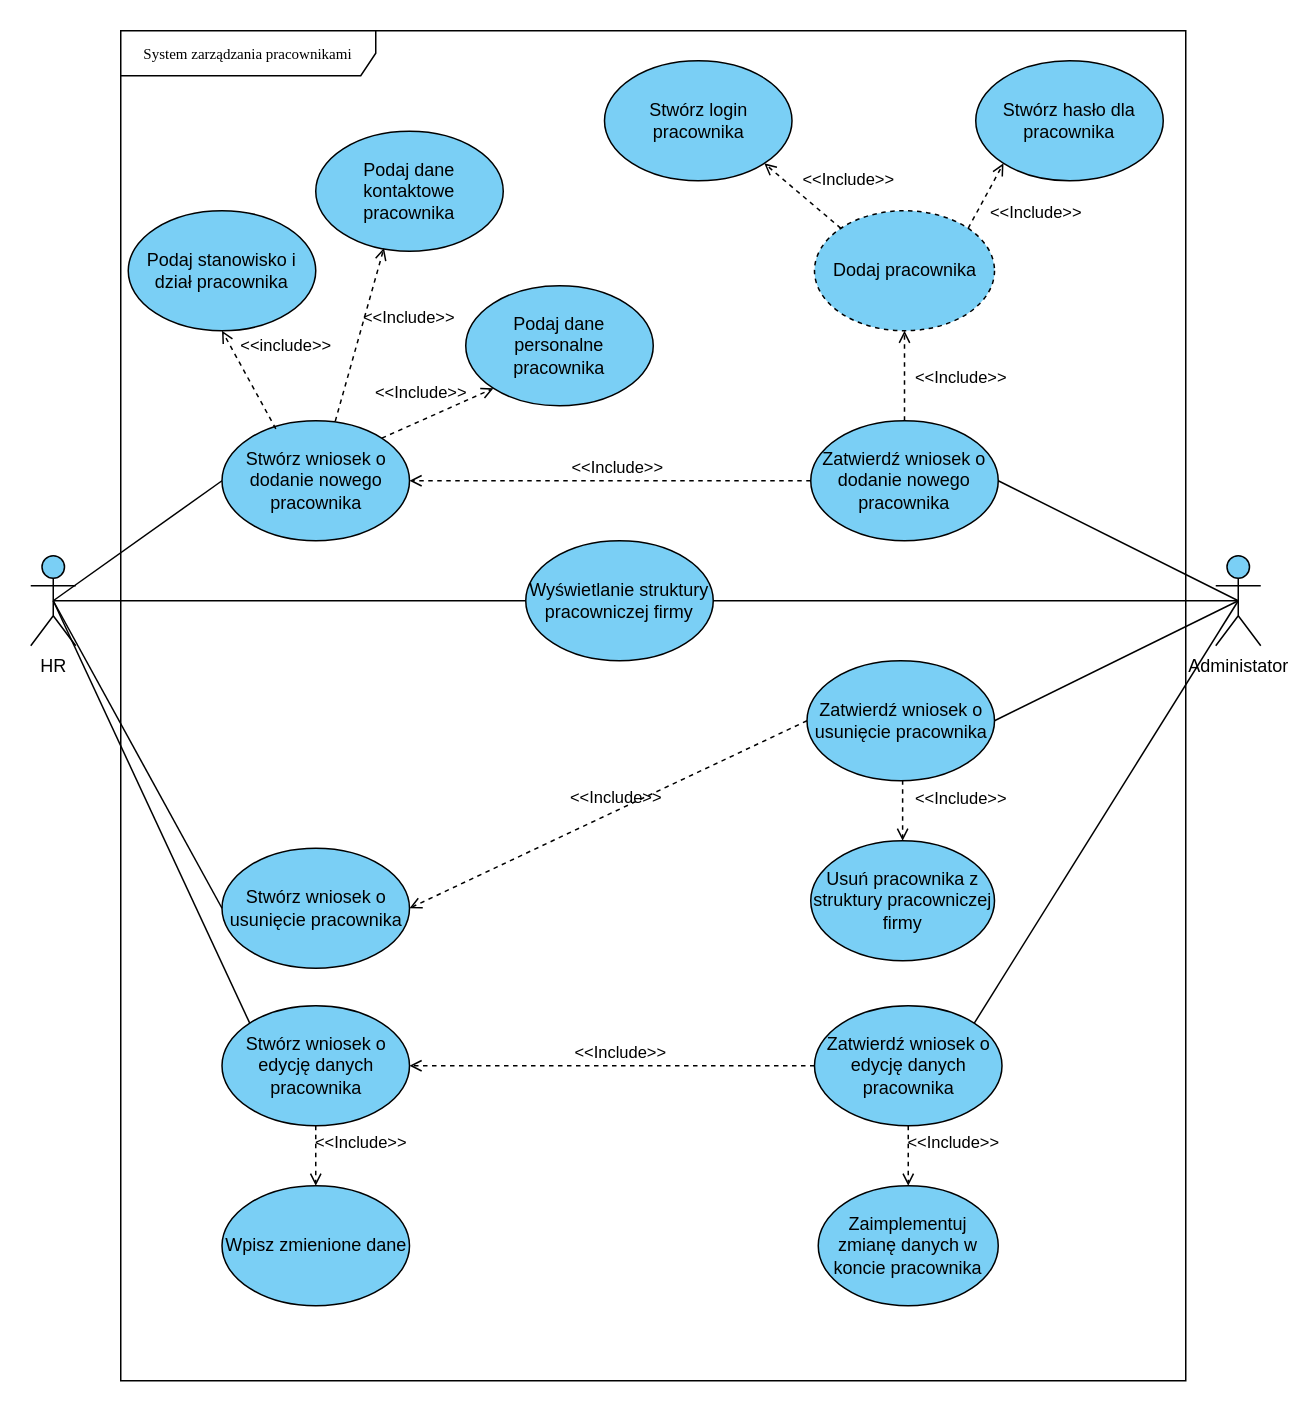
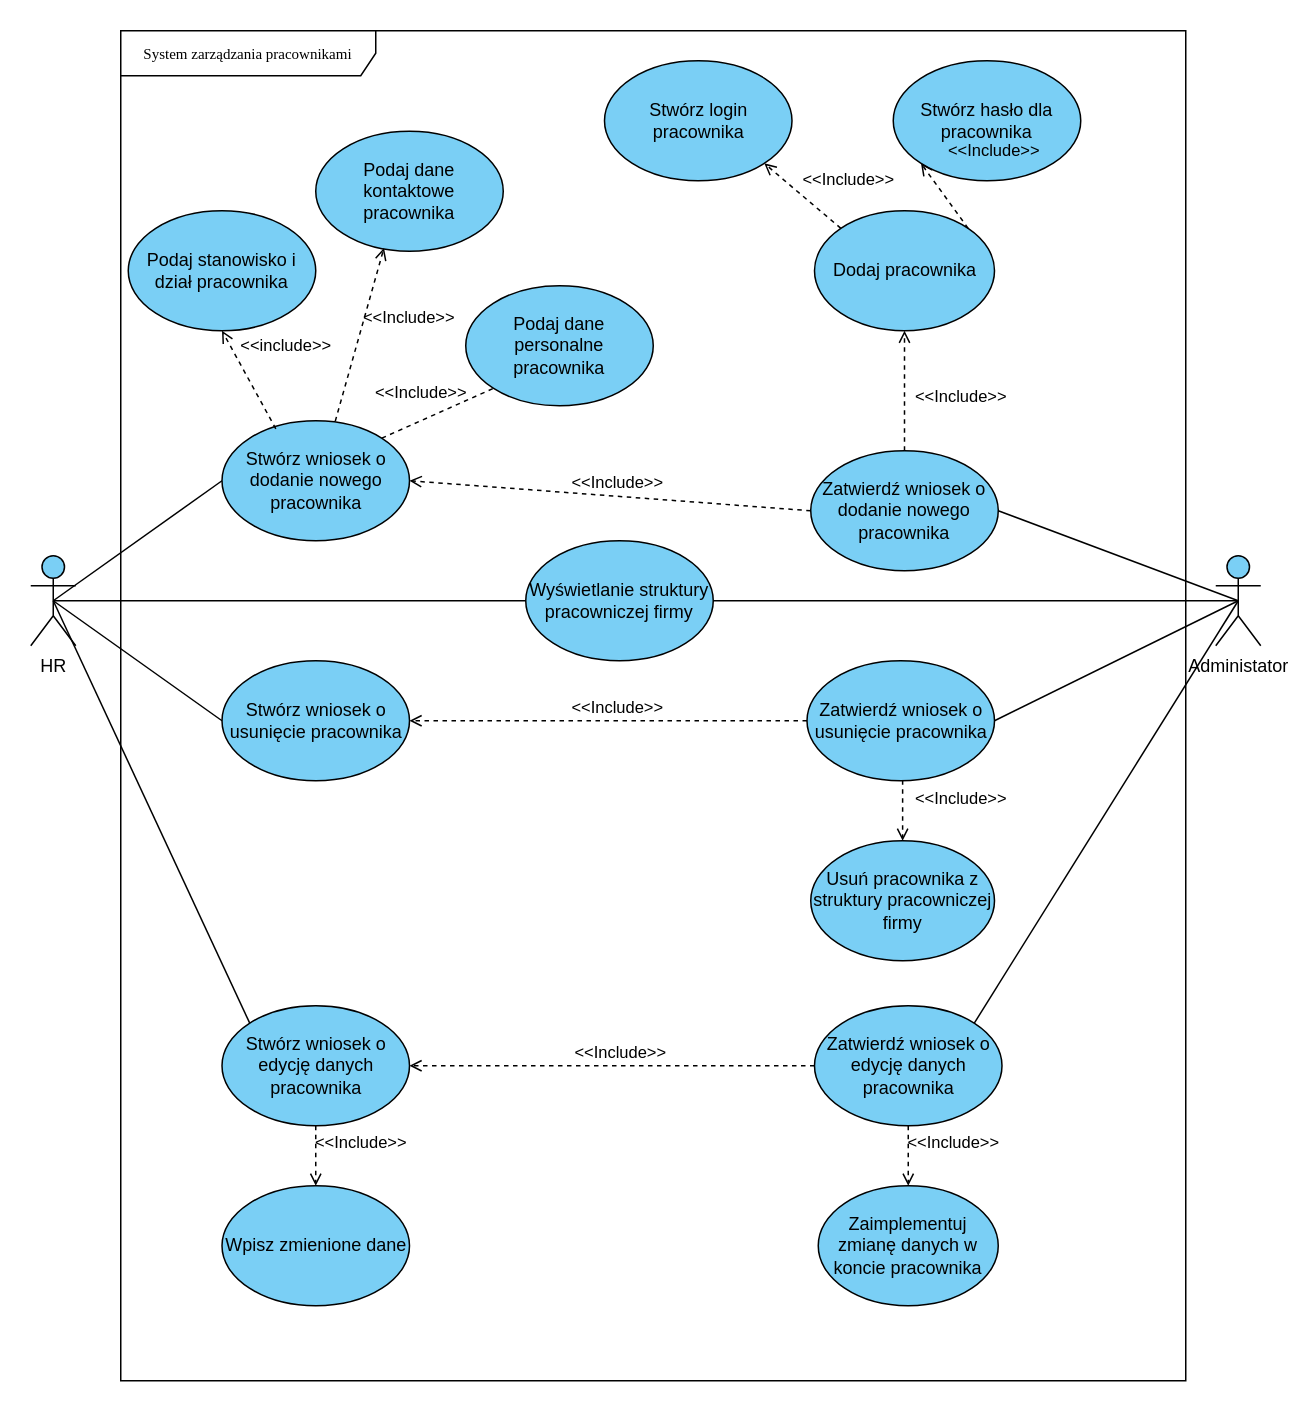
node "Stwórz hasło dla pracownika": moved (1070, 121) -> (987, 121)
node "Dodaj pracownika": style dashed -> solid
edge "Stwórz wniosek o dodanie nowego pracownika" -> "Podaj dane personalne pracownika": arrowhead open -> none
node "Zatwierdź wniosek o dodanie nowego pracownika": moved (905, 481) -> (905, 511)
node "Stwórz wniosek o usunięcie pracownika": moved (316, 908) -> (316, 721)
